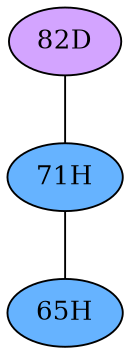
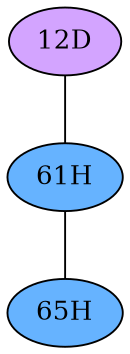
node "82D": label "82D" -> "12D"
node "71H": label "71H" -> "61H"
